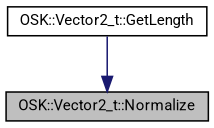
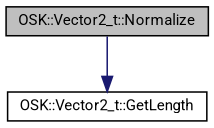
edge "OSK::Vector2_t::GetLength" -> "OSK::Vector2_t::Normalize": reversed
